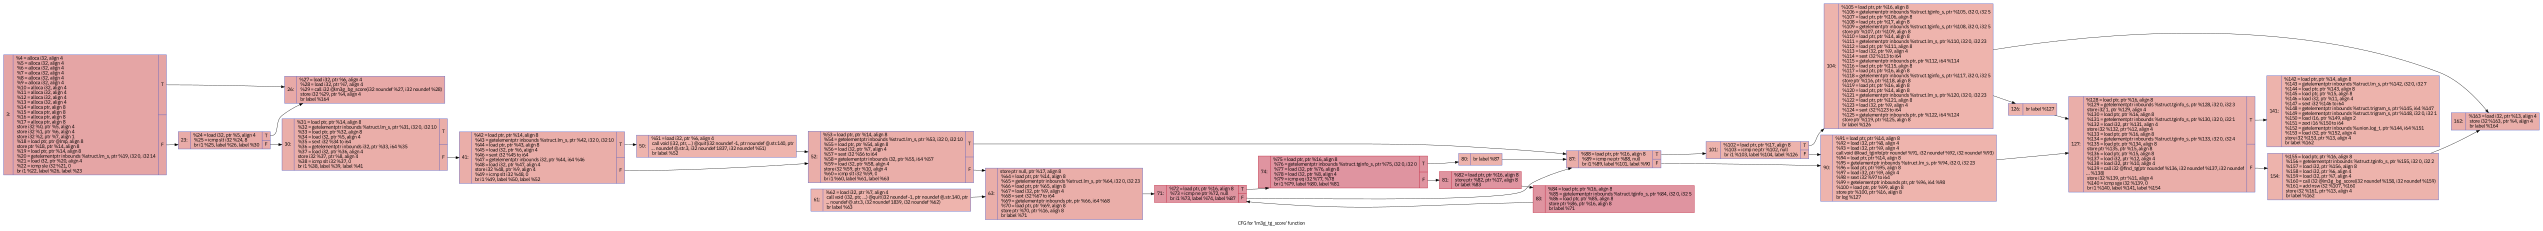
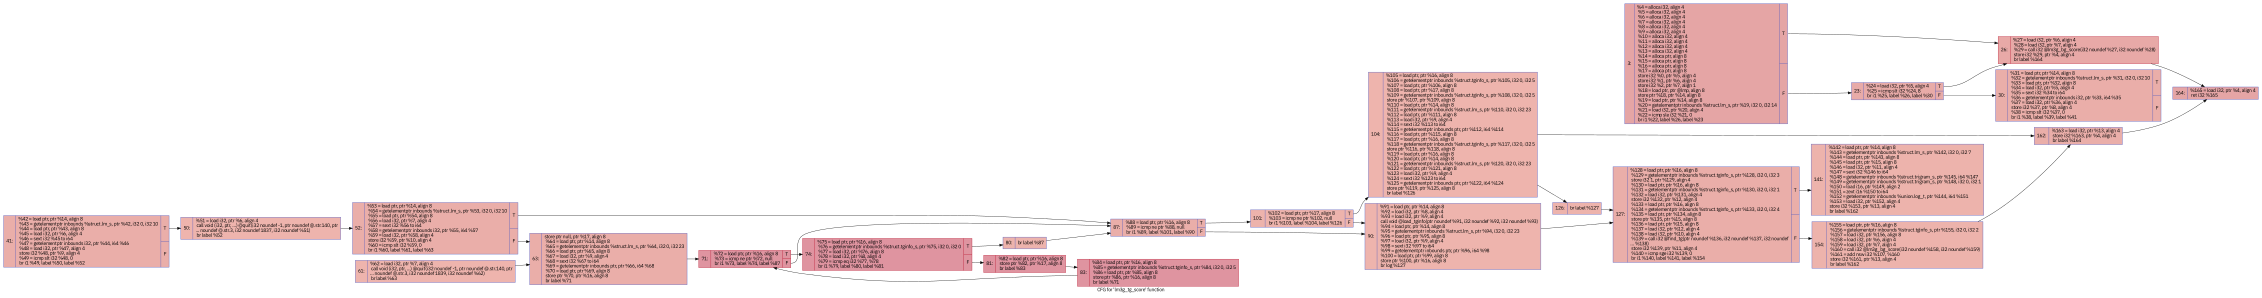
node "26:": color #3d50c3ff -> #b70d28ff
node "164:": added
edge "30:" -> "41:": removed
edge "41:" -> "52:": removed
